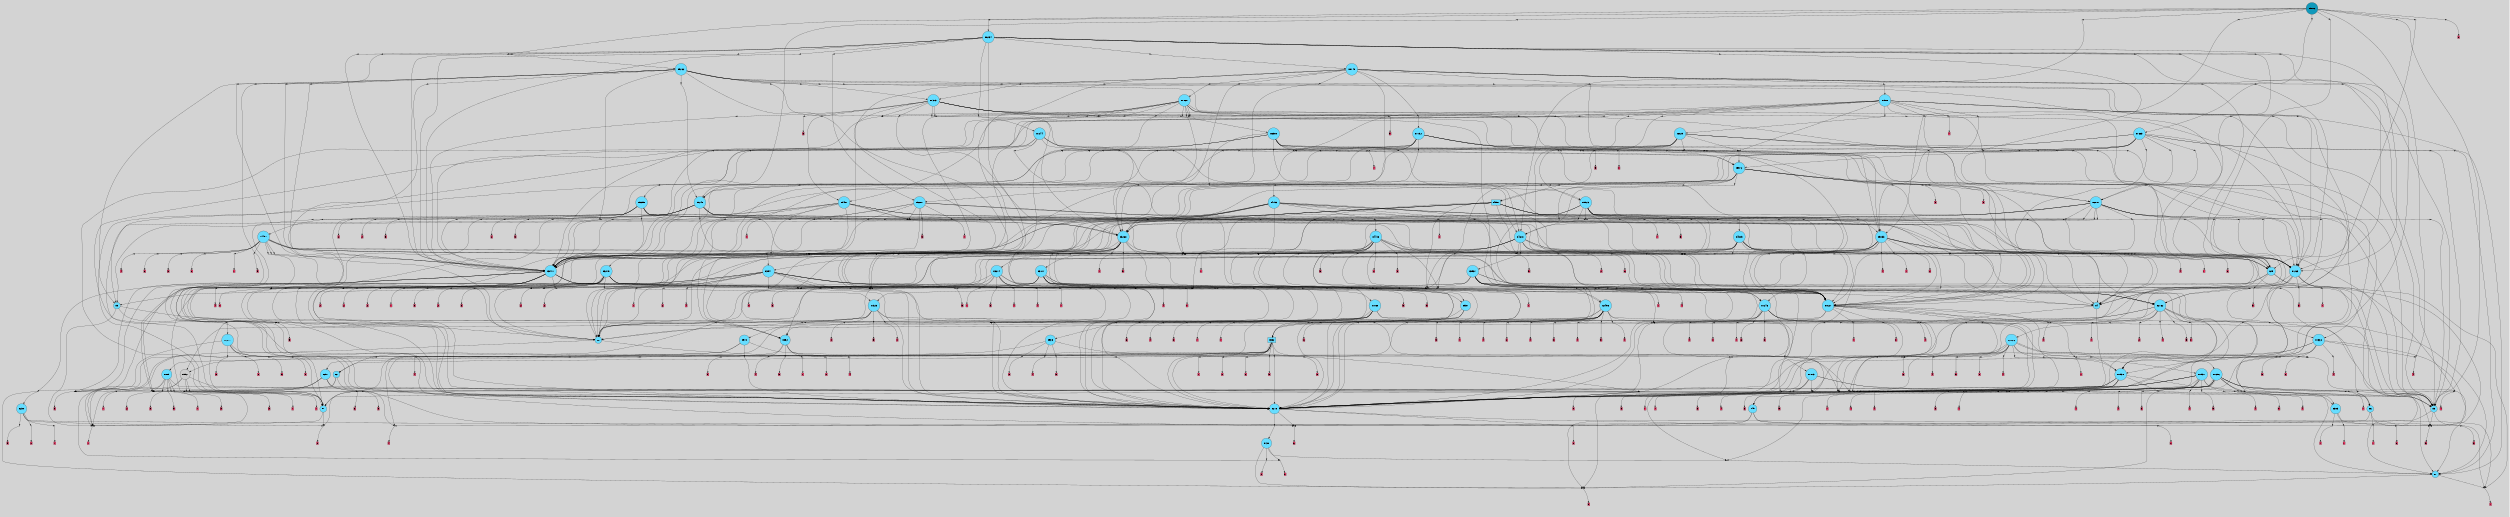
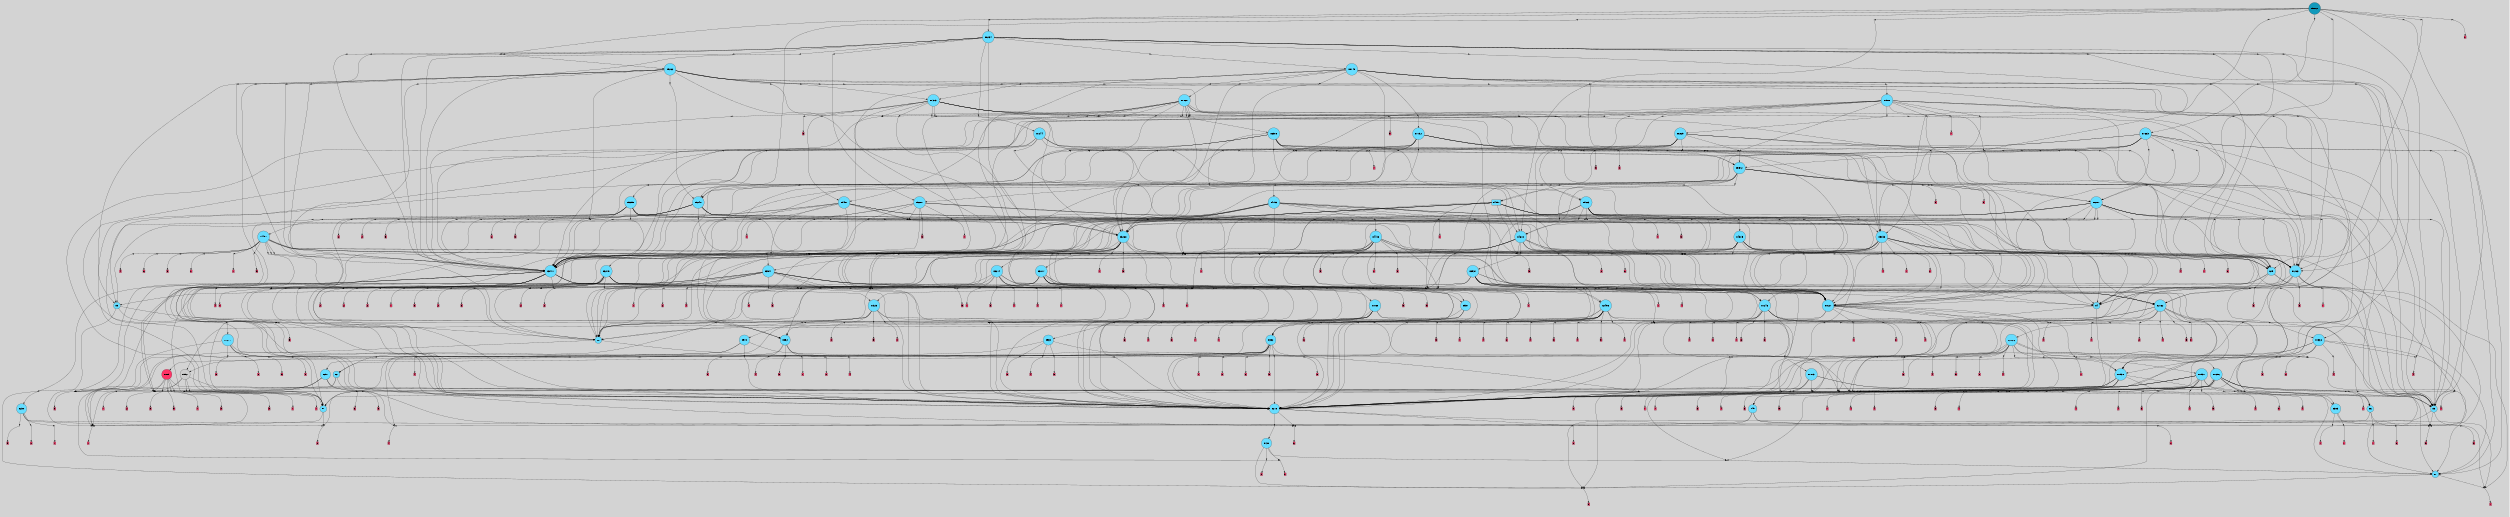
node "T332": shape box -> circle
node "T809": fillcolor #66ddff -> #ff3366
